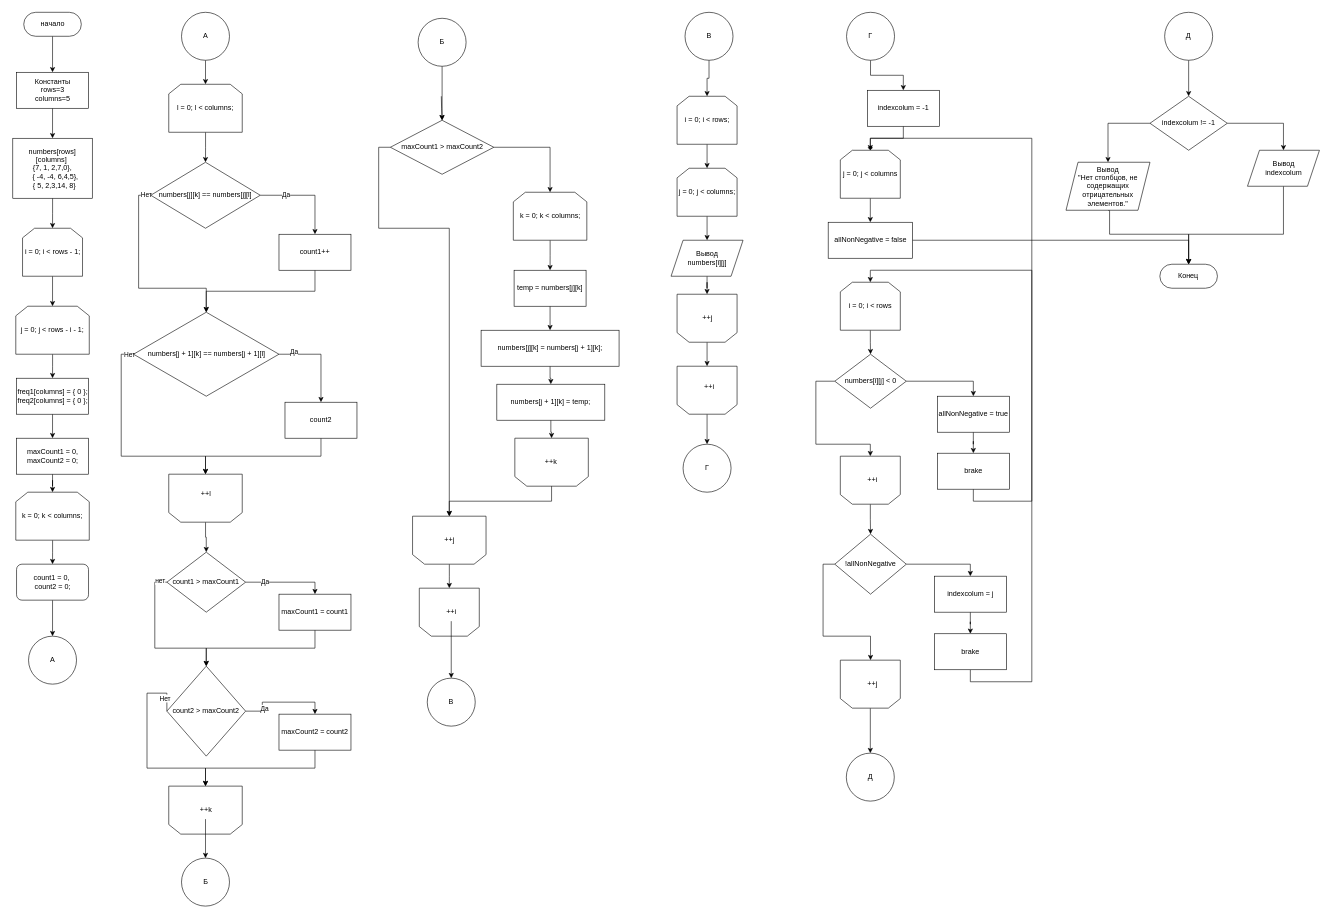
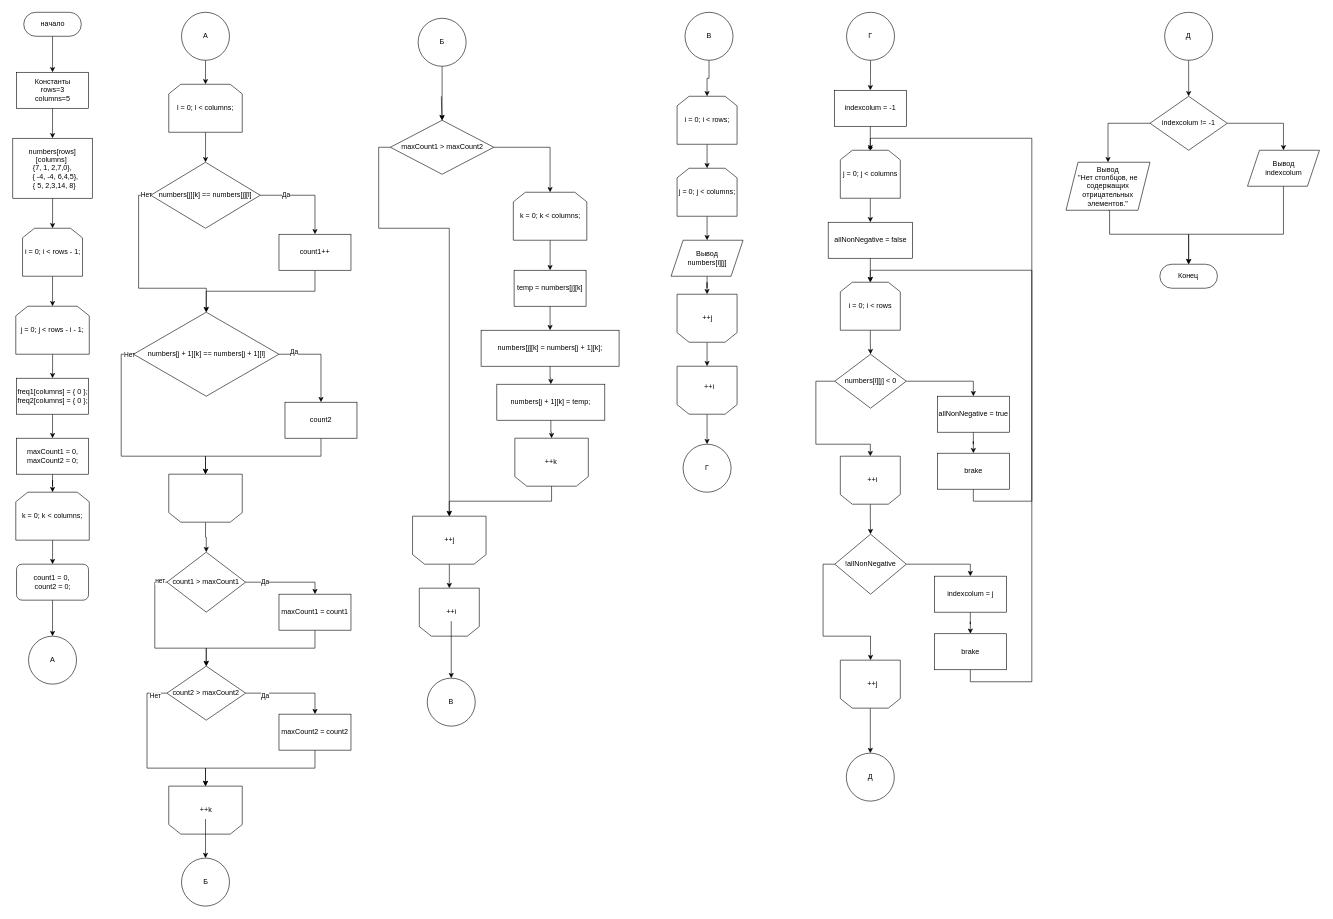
node "indexcolum = -1": moved (903, 108) -> (870, 108)
edge "allNonNegative = false" -> "Конец": now "allNonNegative = false" -> "i = 0; i < rows"
node "++l": removed
node "count2 > maxCount2": size 79x90 -> 79x54
